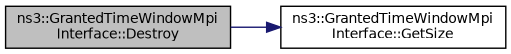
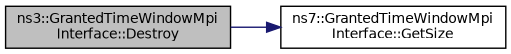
node "ns3::GrantedTimeWindowMpi Interface::GetSize": label "ns3::GrantedTimeWindowMpi Interface::GetSize" -> "ns7::GrantedTimeWindowMpi Interface::GetSize"
